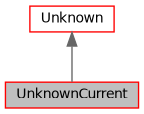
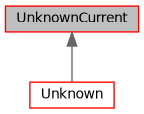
edge "UnknownCurrent" -> "Unknown": reversed
